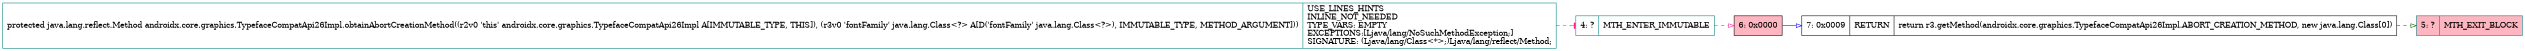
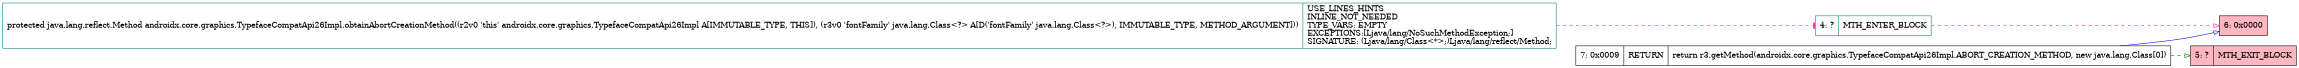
node "4: ?": text "MTH_ENTER_IMMUTABLE" -> "MTH_ENTER_BLOCK"
edge "6: 0x0000" -> "7: 0x0009": reversed
node "5: ?": color teal -> black
